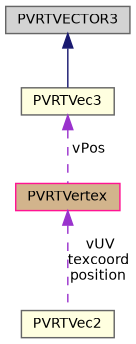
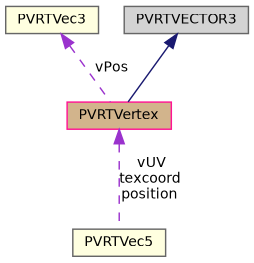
edge "PVRTVec3" -> "PVRTVECTOR3": now "PVRTVertex" -> "PVRTVECTOR3"
node "PVRTVec2": label "PVRTVec2" -> "PVRTVec5"
